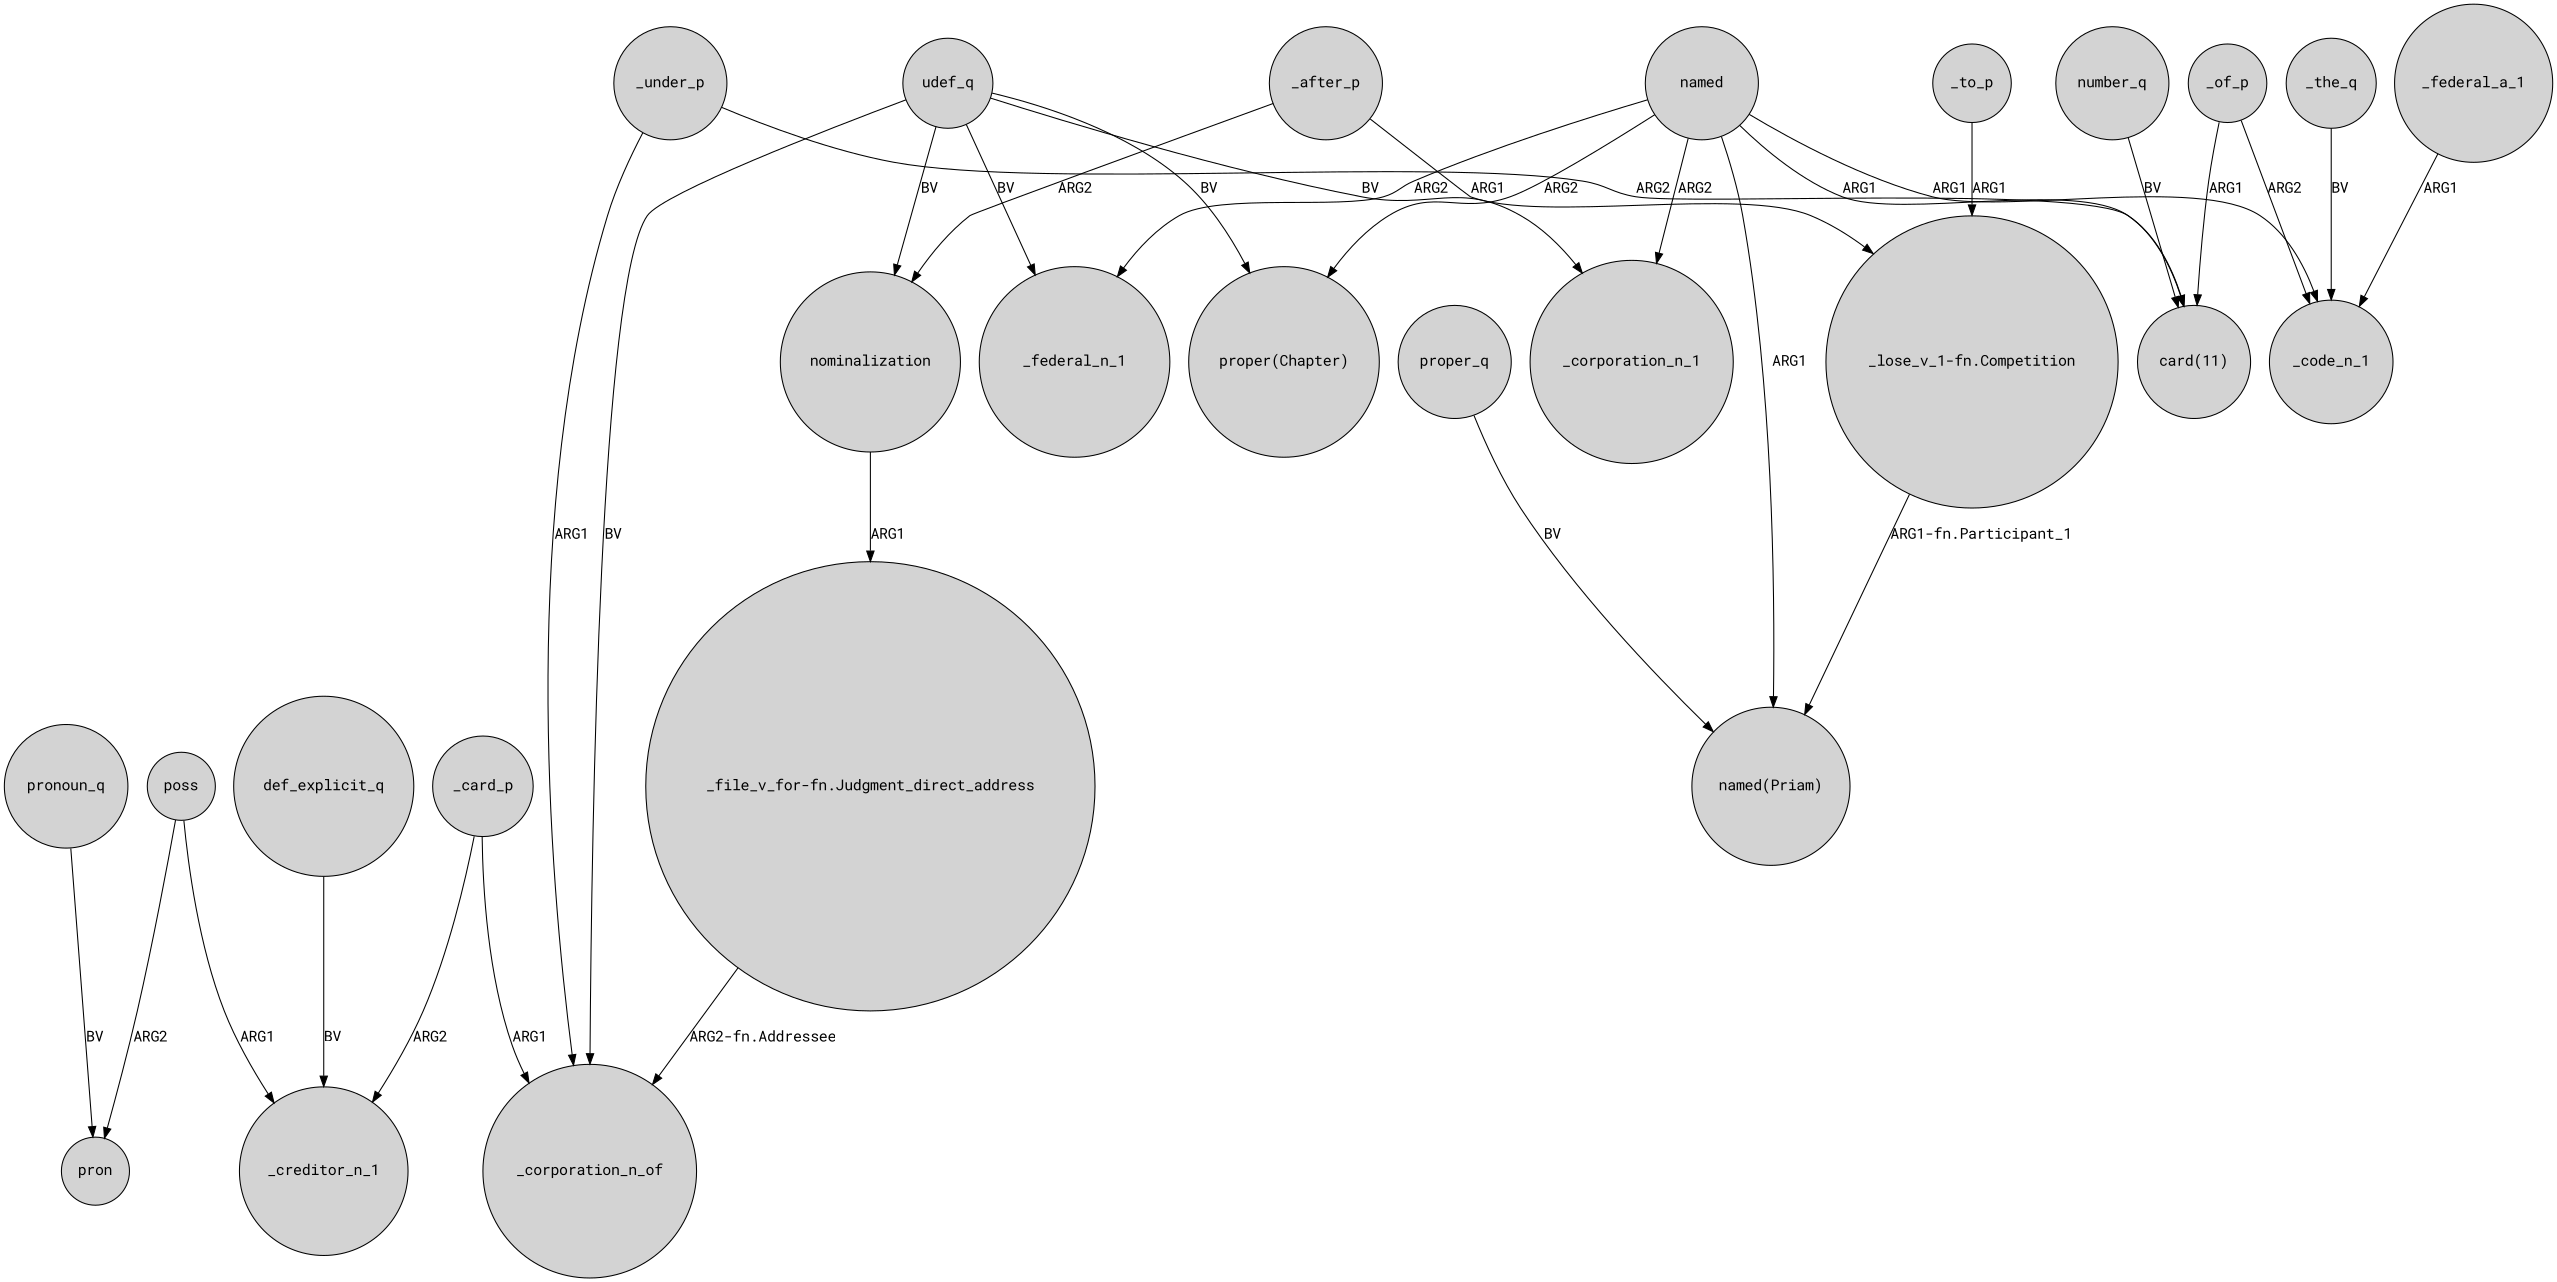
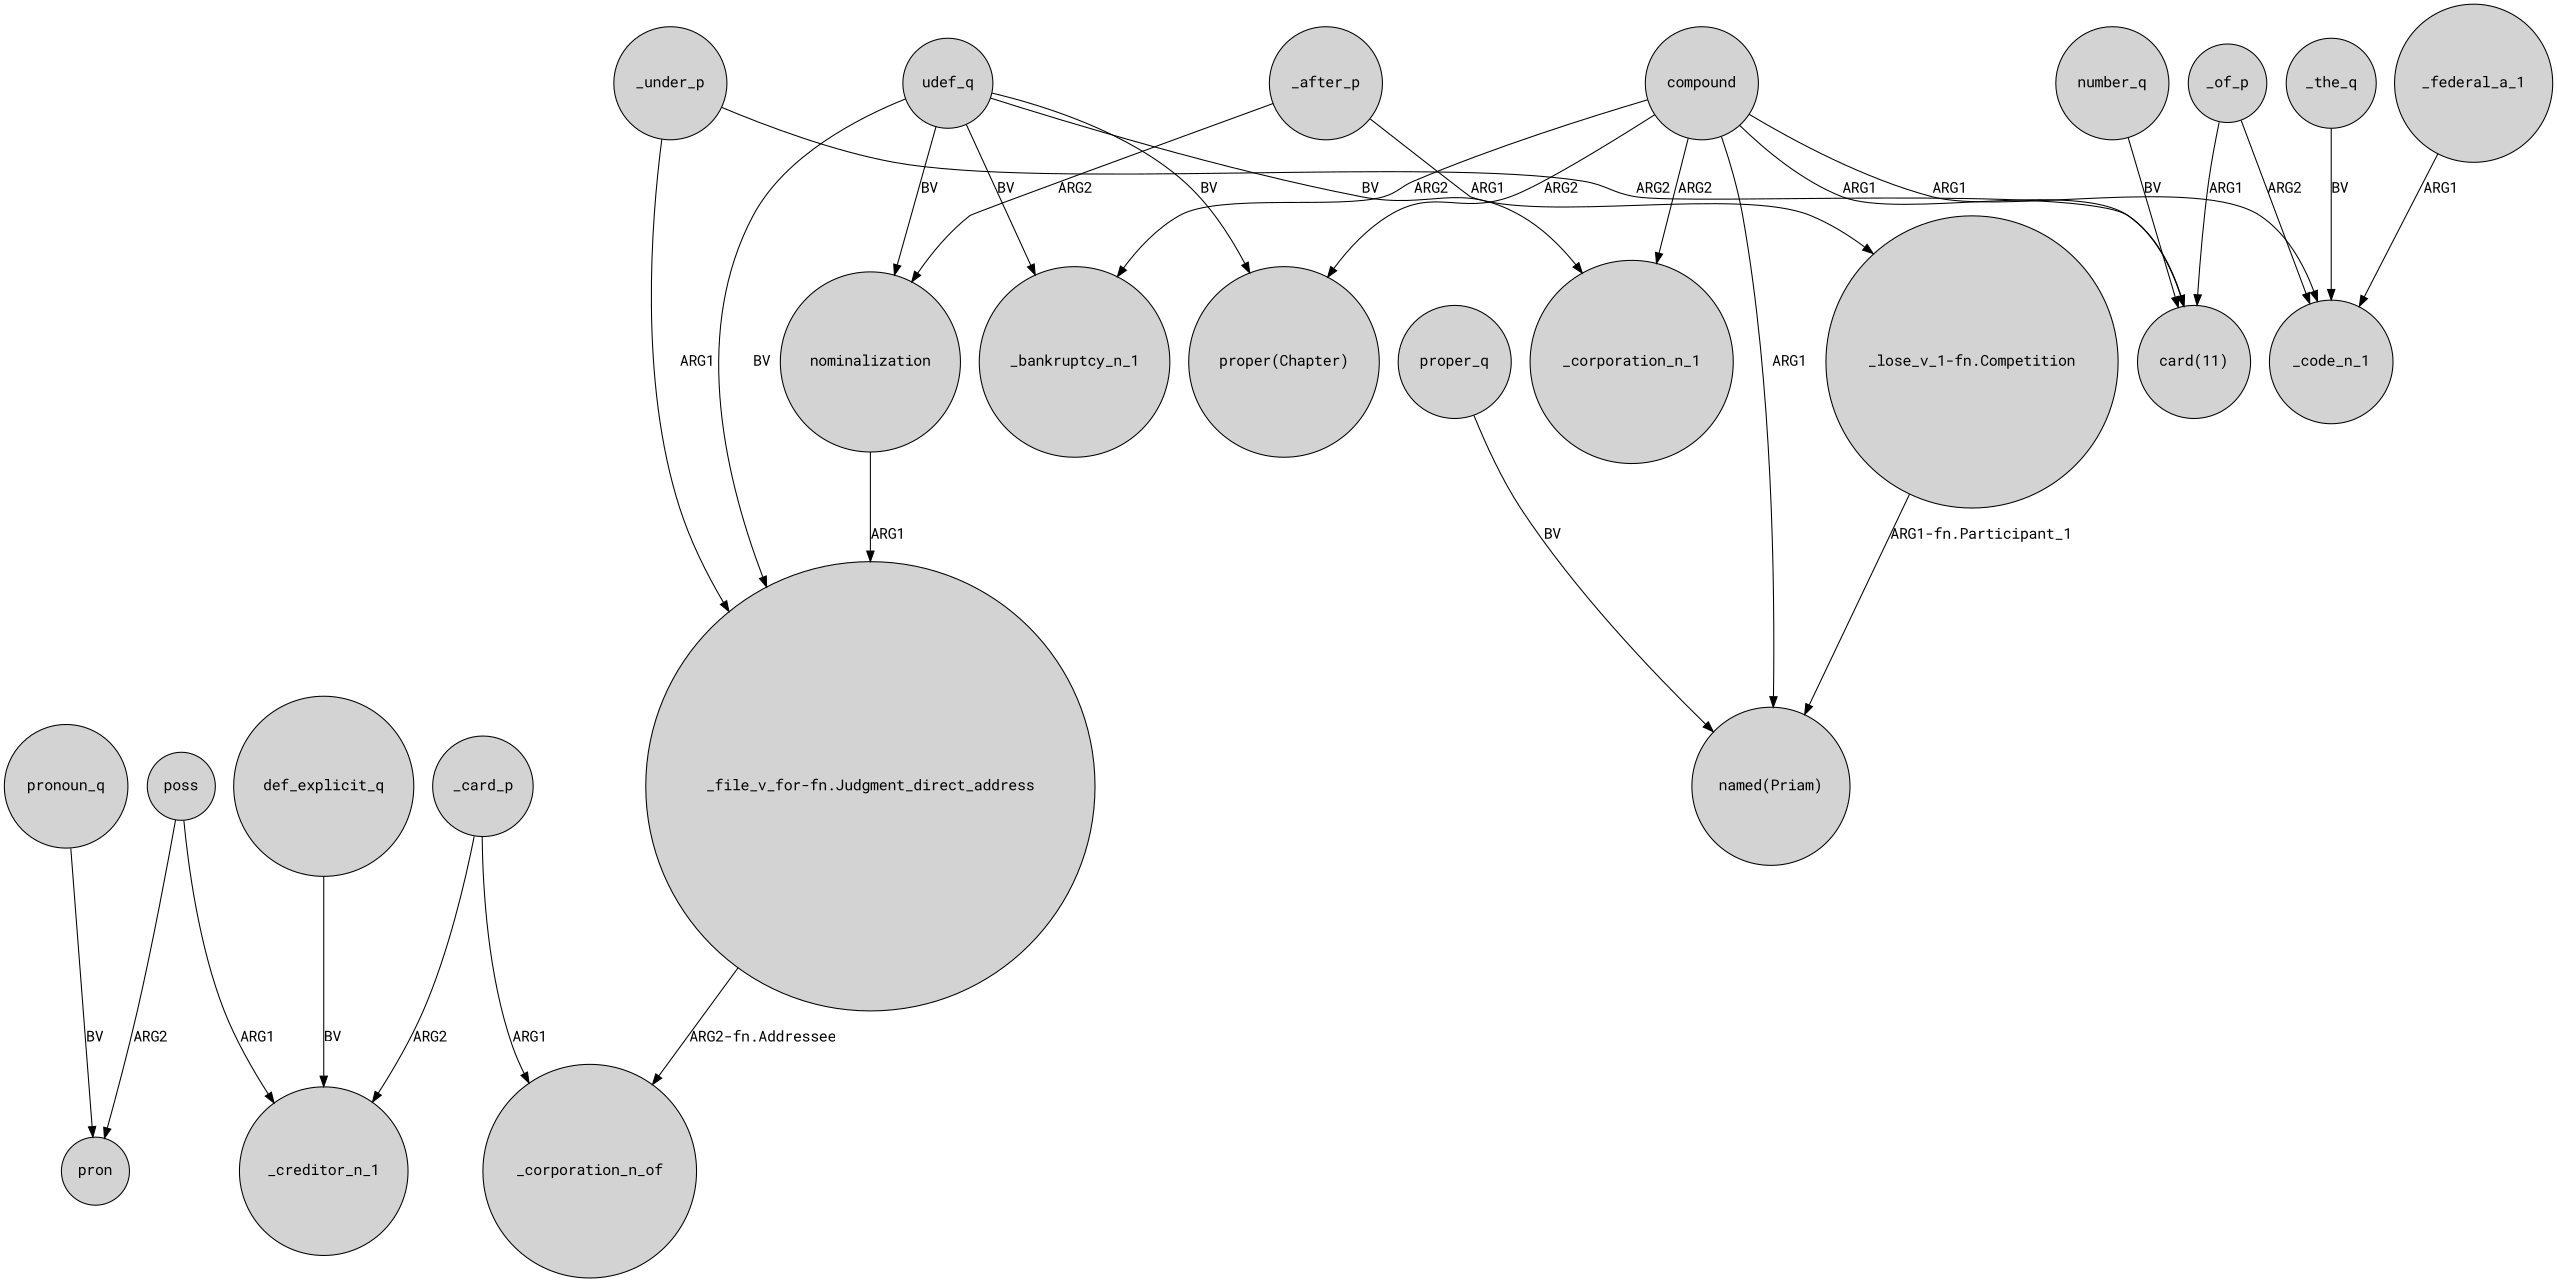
node "named": label "named" -> "compound"
node "_to_p": removed
node "_federal_n_1": label "_federal_n_1" -> "_bankruptcy_n_1"
edge "udef_q" -> "_corporation_n_of": now "udef_q" -> "_file_v_for-fn.Judgment_direct_address"
edge "_under_p" -> "_corporation_n_of": now "_under_p" -> "_file_v_for-fn.Judgment_direct_address"
